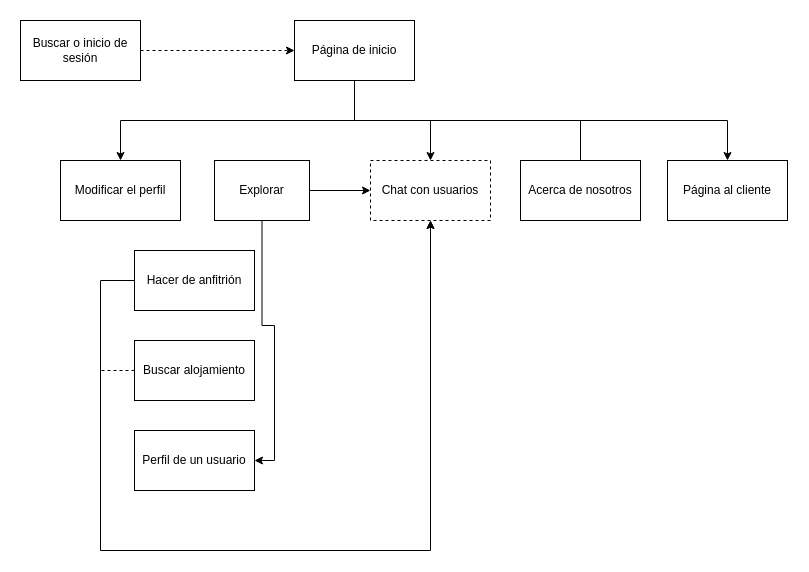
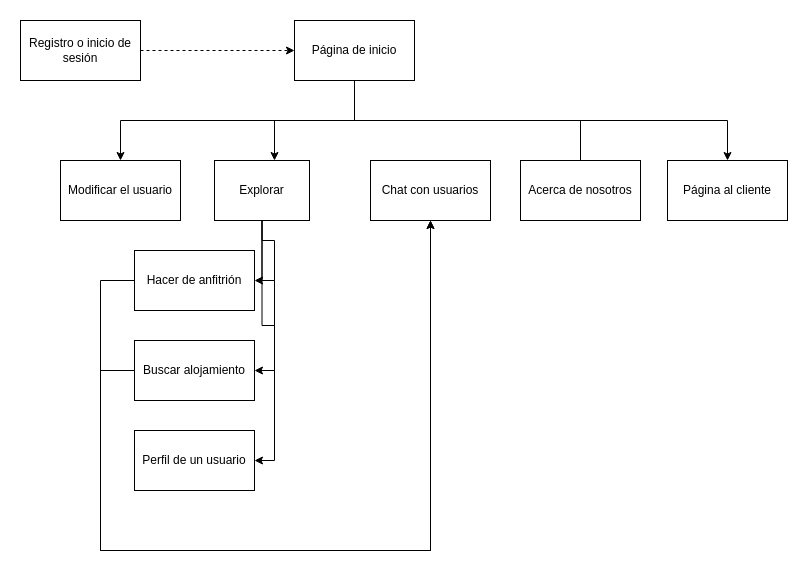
node "Buscar o inicio de sesión": label "Buscar o inicio de sesión" -> "Registro o inicio de sesión"
edge "Página de inicio" -> "Explorar": added
edge "Página de inicio" -> "Chat con usuarios": removed
node "Modificar el perfil": label "Modificar el perfil" -> "Modificar el usuario"
edge "Explorar" -> "Chat con usuarios": now "Explorar" -> "Hacer de anfitrión"
node "Chat con usuarios": style dashed -> solid
edge "Explorar" -> "Buscar alojamiento": added
edge "Buscar alojamiento" -> "Chat con usuarios": style dashed -> solid
